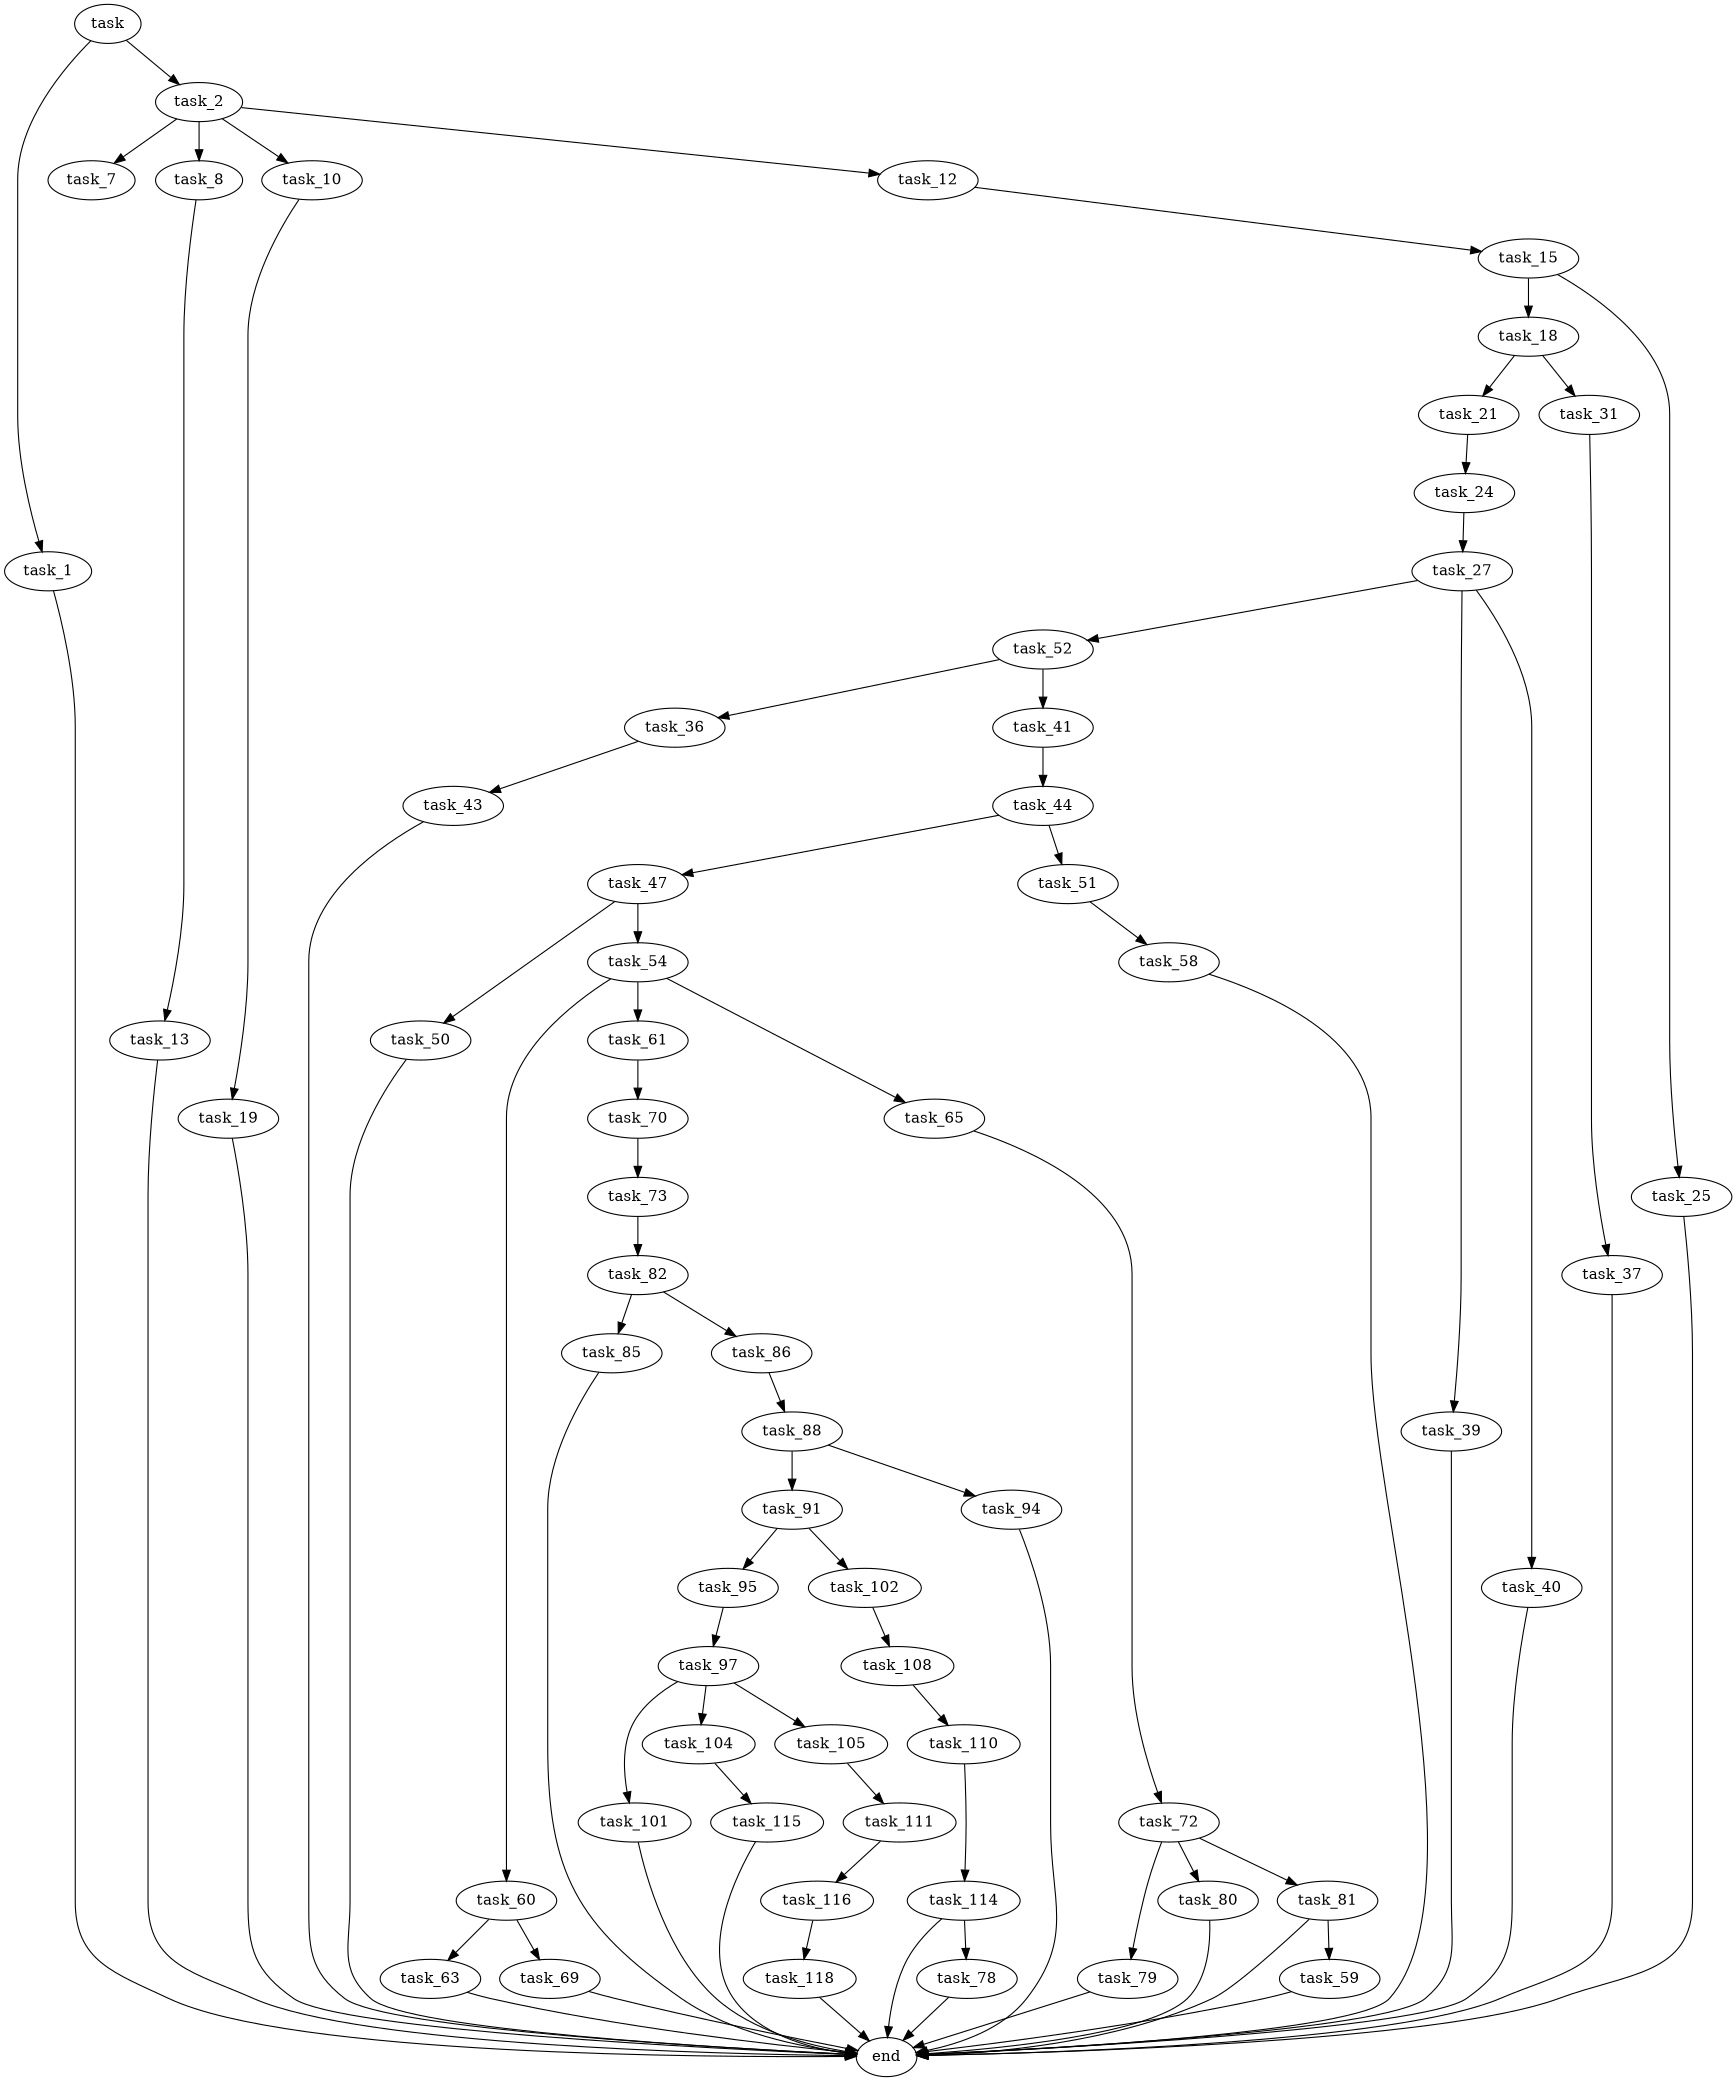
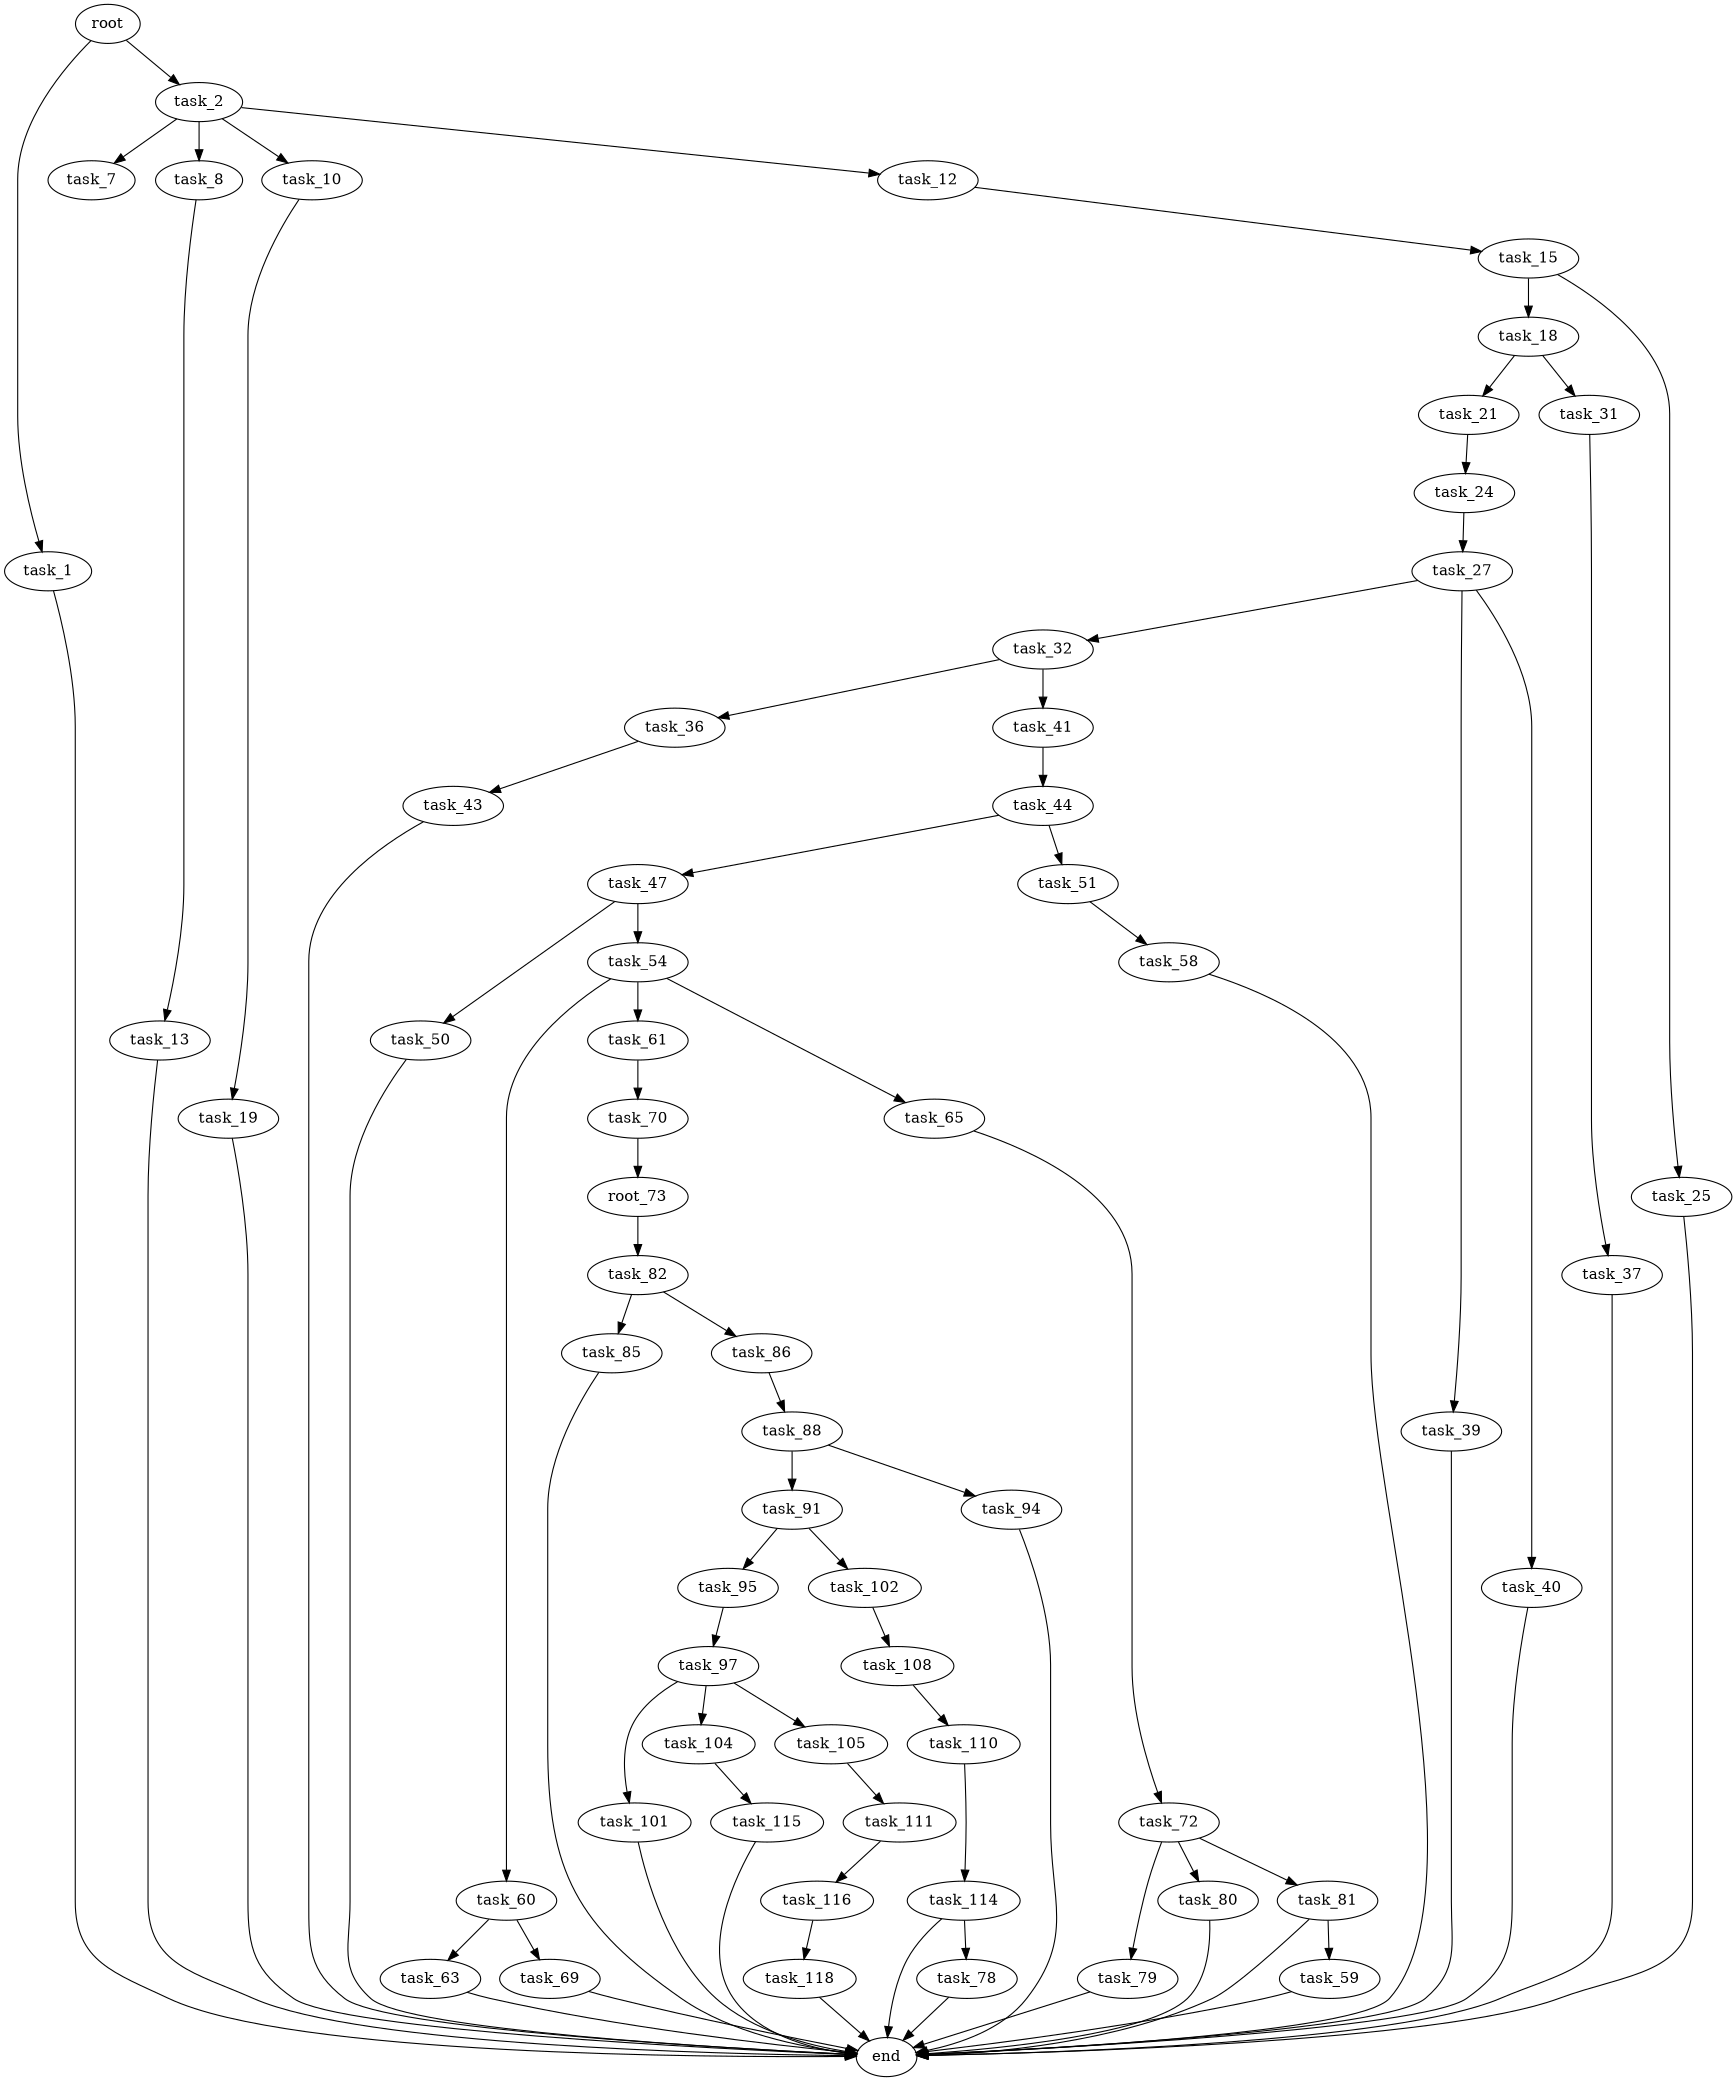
node "task": label "task" -> "root"
node "task_52": label "task_52" -> "task_32"
node "task_73": label "task_73" -> "root_73"
